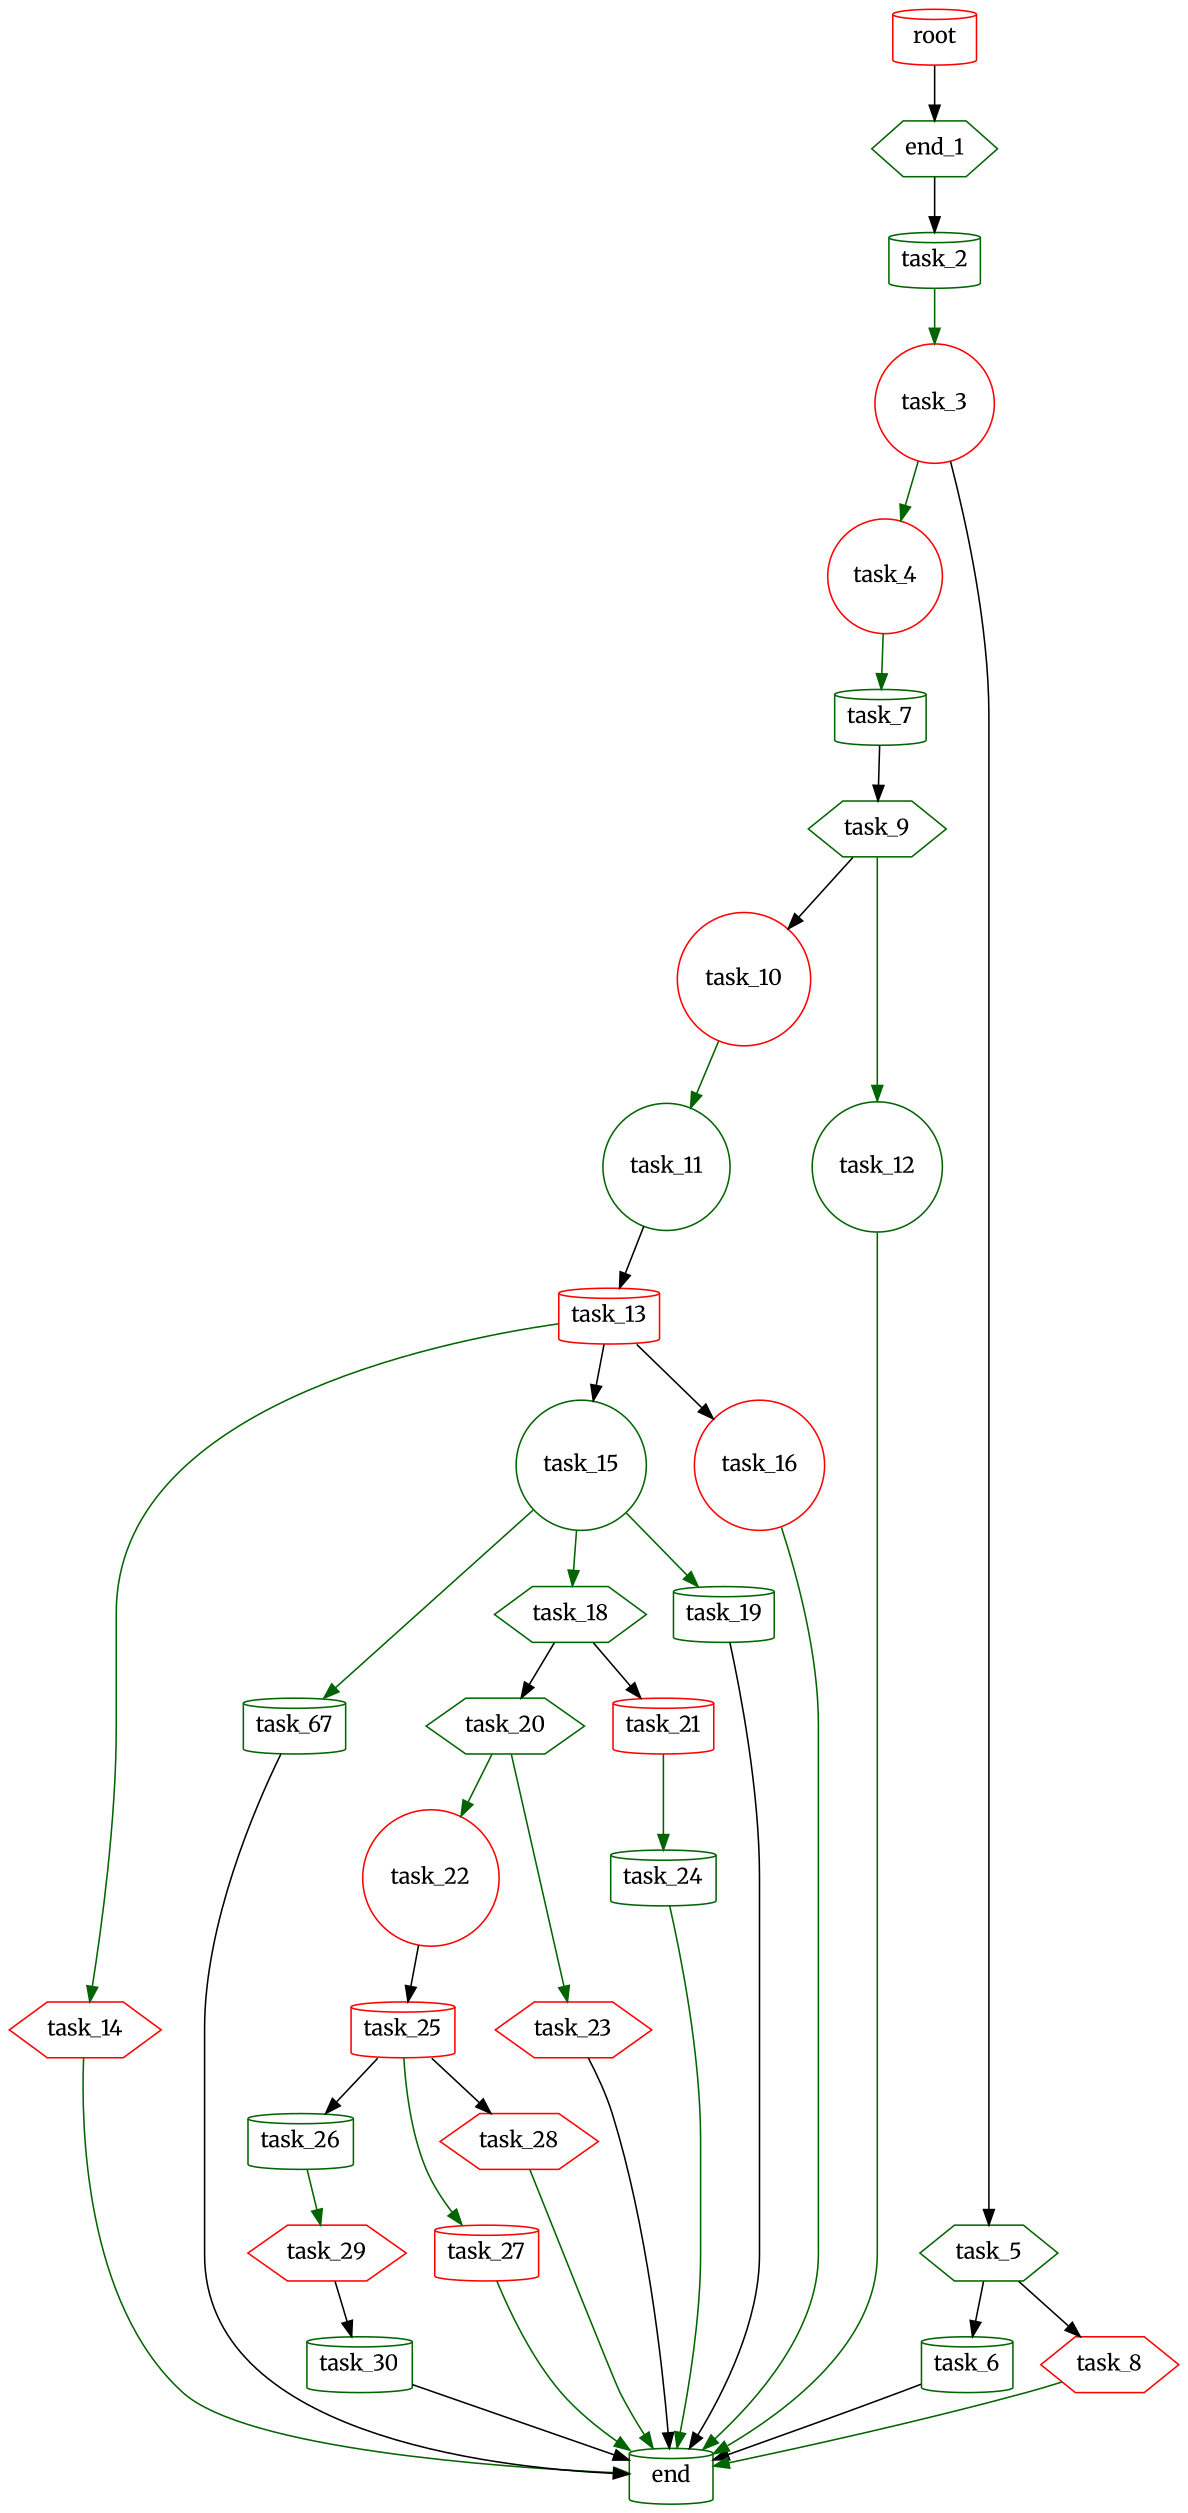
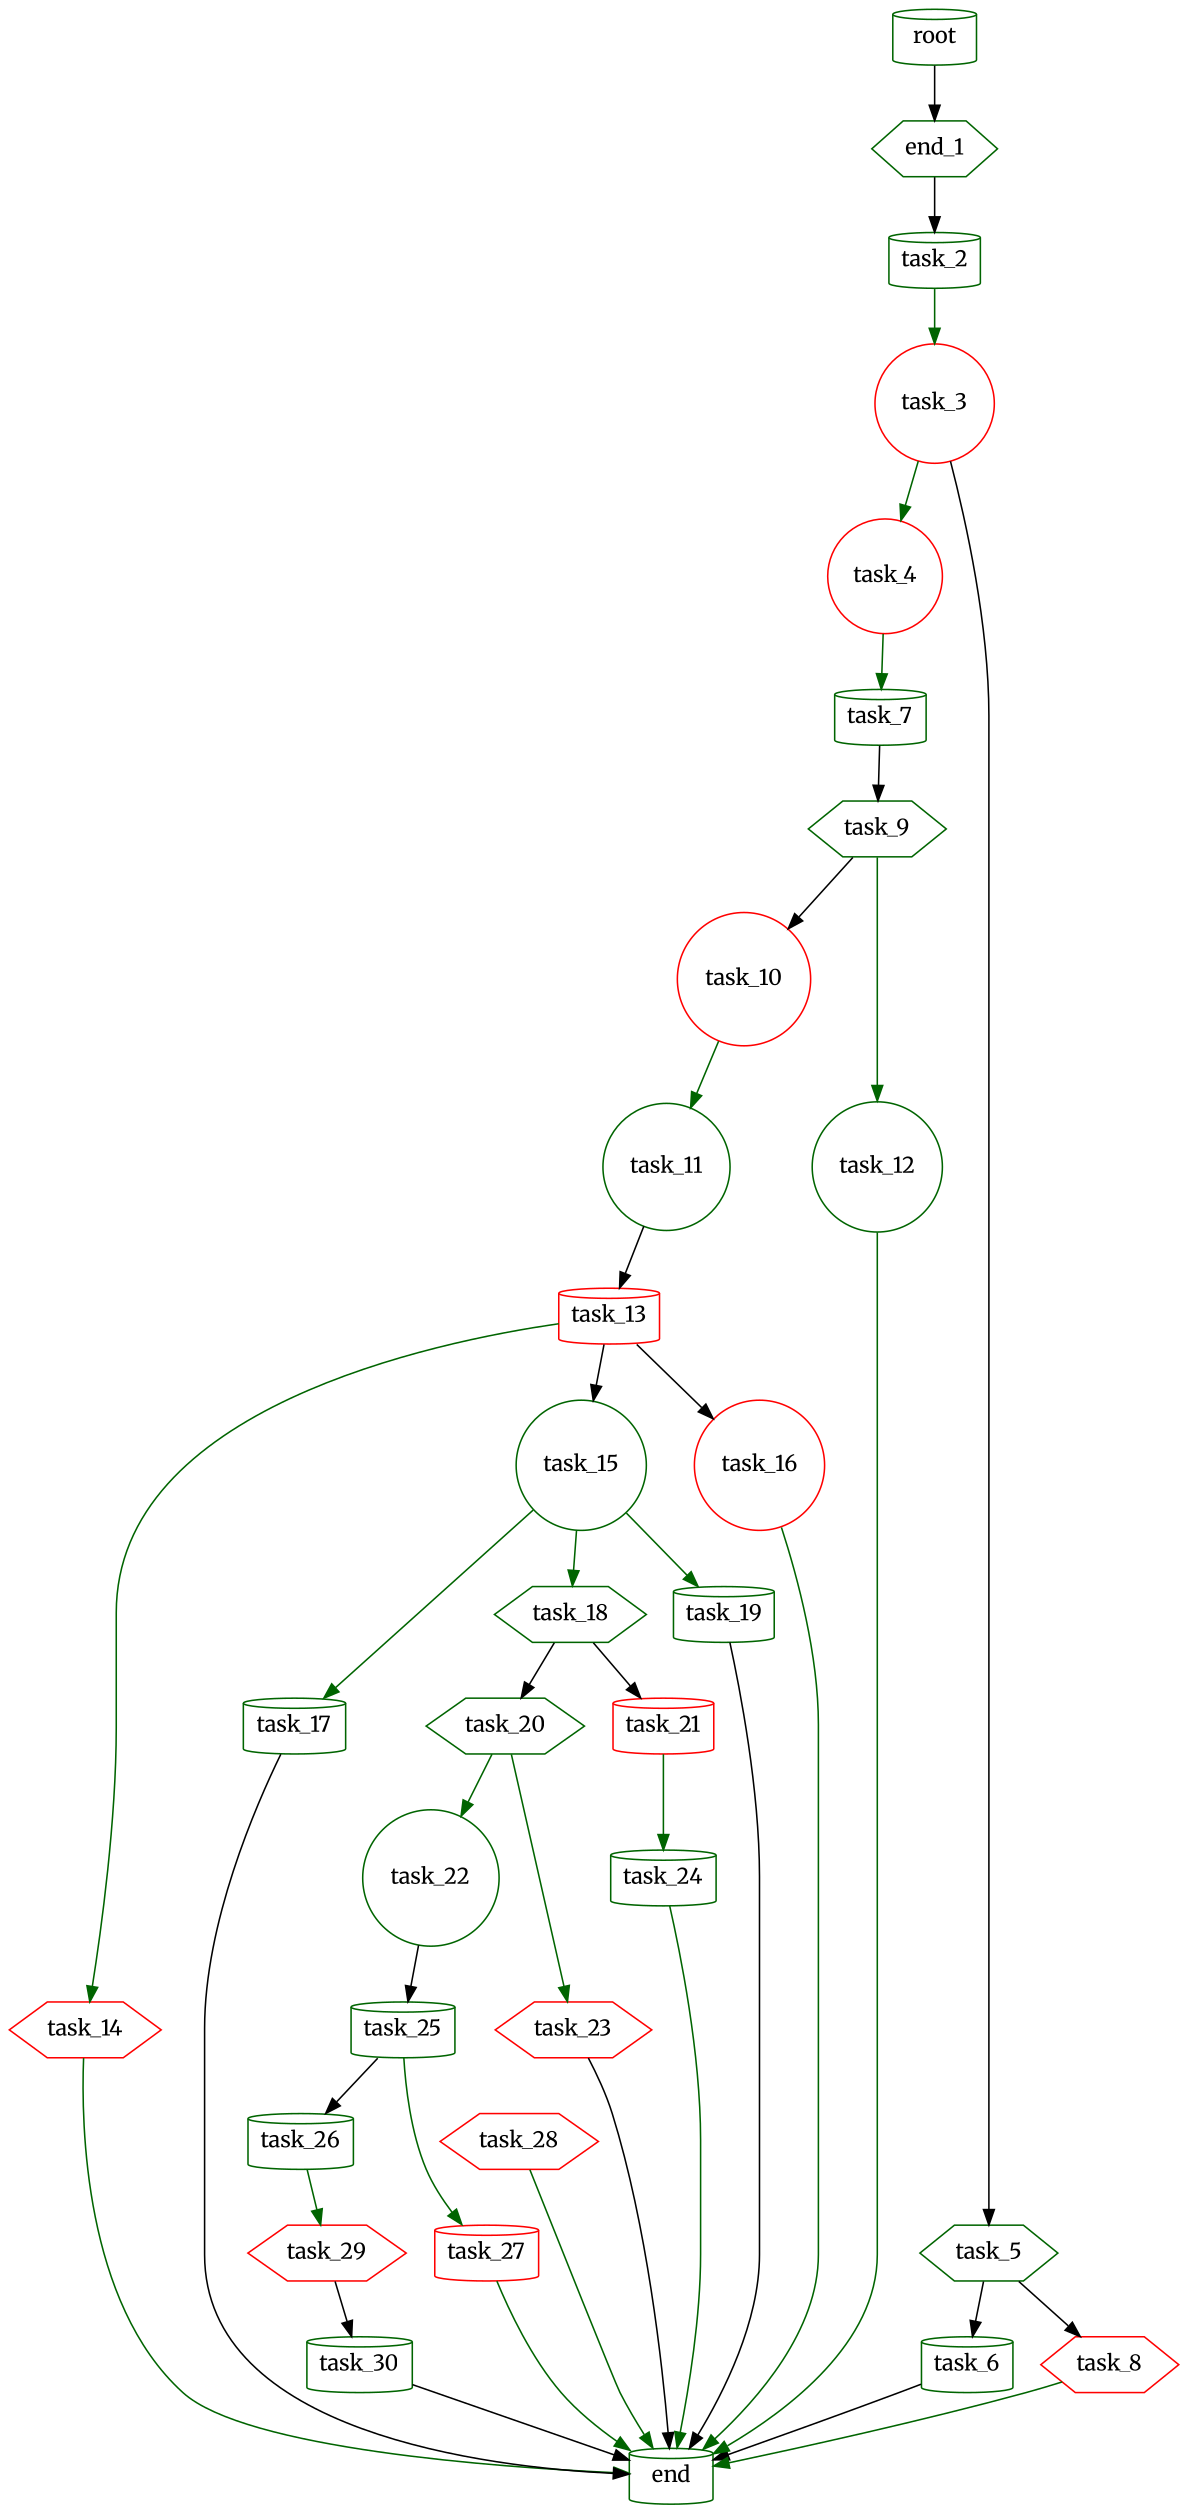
node "root": color red -> darkgreen
node "task_67": label "task_67" -> "task_17"
node "task_22": color red -> darkgreen
node "task_25": color red -> darkgreen
edge "task_25" -> "task_28": removed
